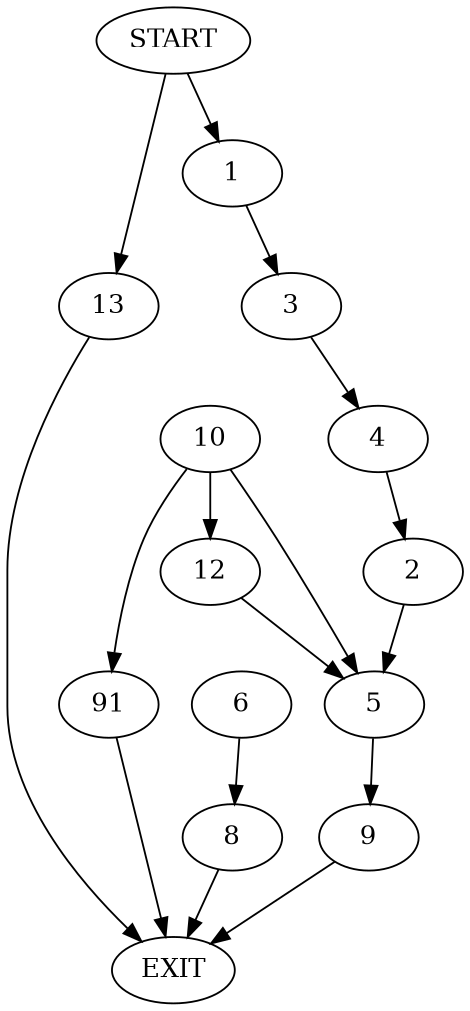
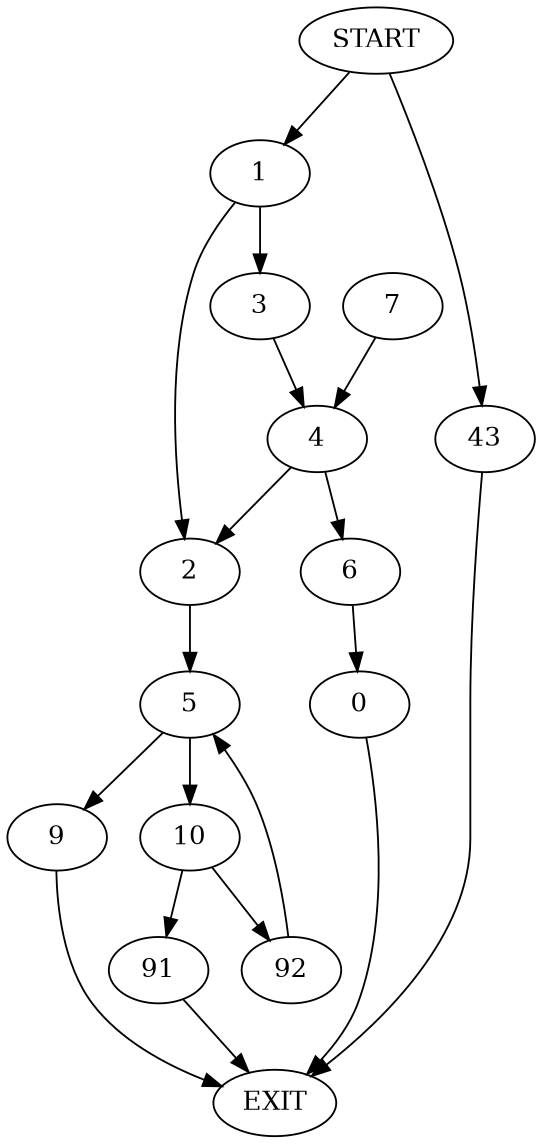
node "13": label "13" -> "43"
node "7": added
edge "1" -> "2": added
edge "4" -> "6": added
edge "10" -> "5": reversed
node "12": label "12" -> "92"
node "8": label "8" -> "0"
